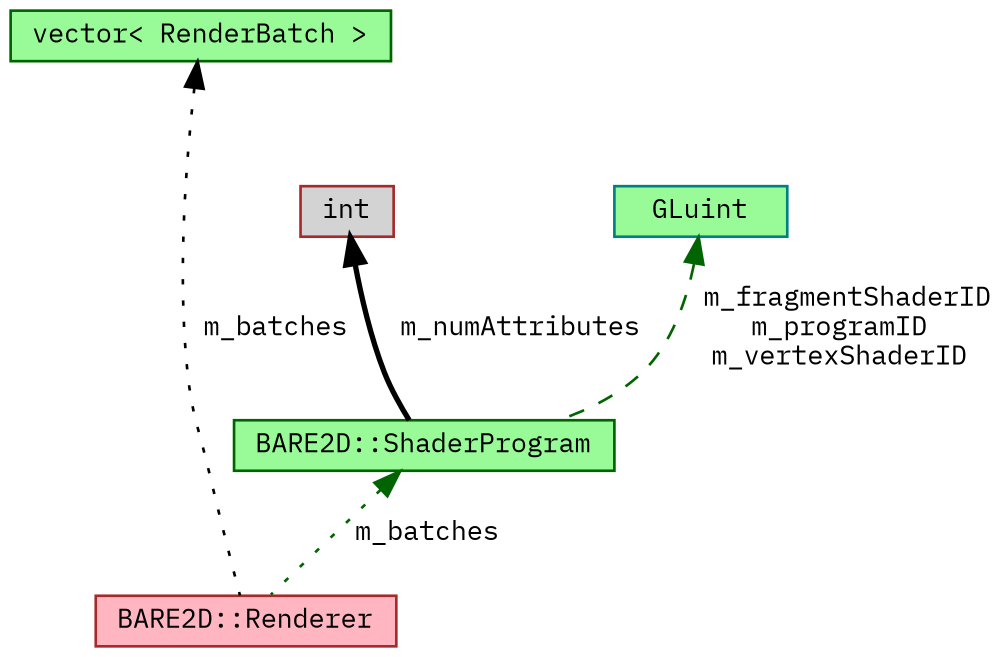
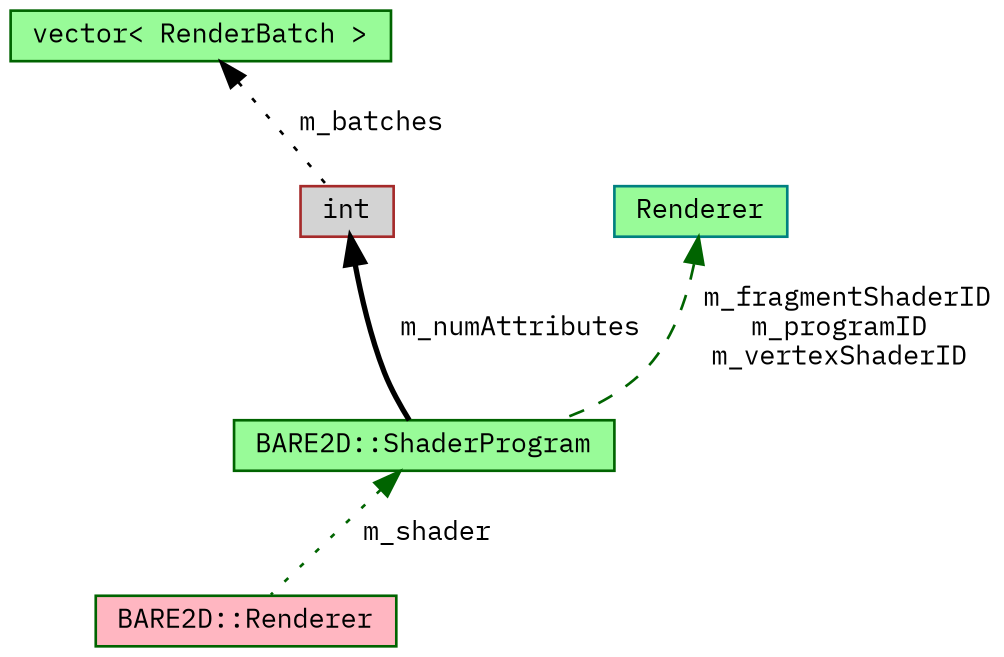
node "GLuint": label "GLuint" -> "Renderer"
edge "BARE2D::Renderer" -> "vector< RenderBatch >": now "int" -> "vector< RenderBatch >"
edge "BARE2D::Renderer" -> "BARE2D::ShaderProgram": label " m_batches" -> " m_shader"
node "BARE2D::Renderer": color brown -> darkgreen
